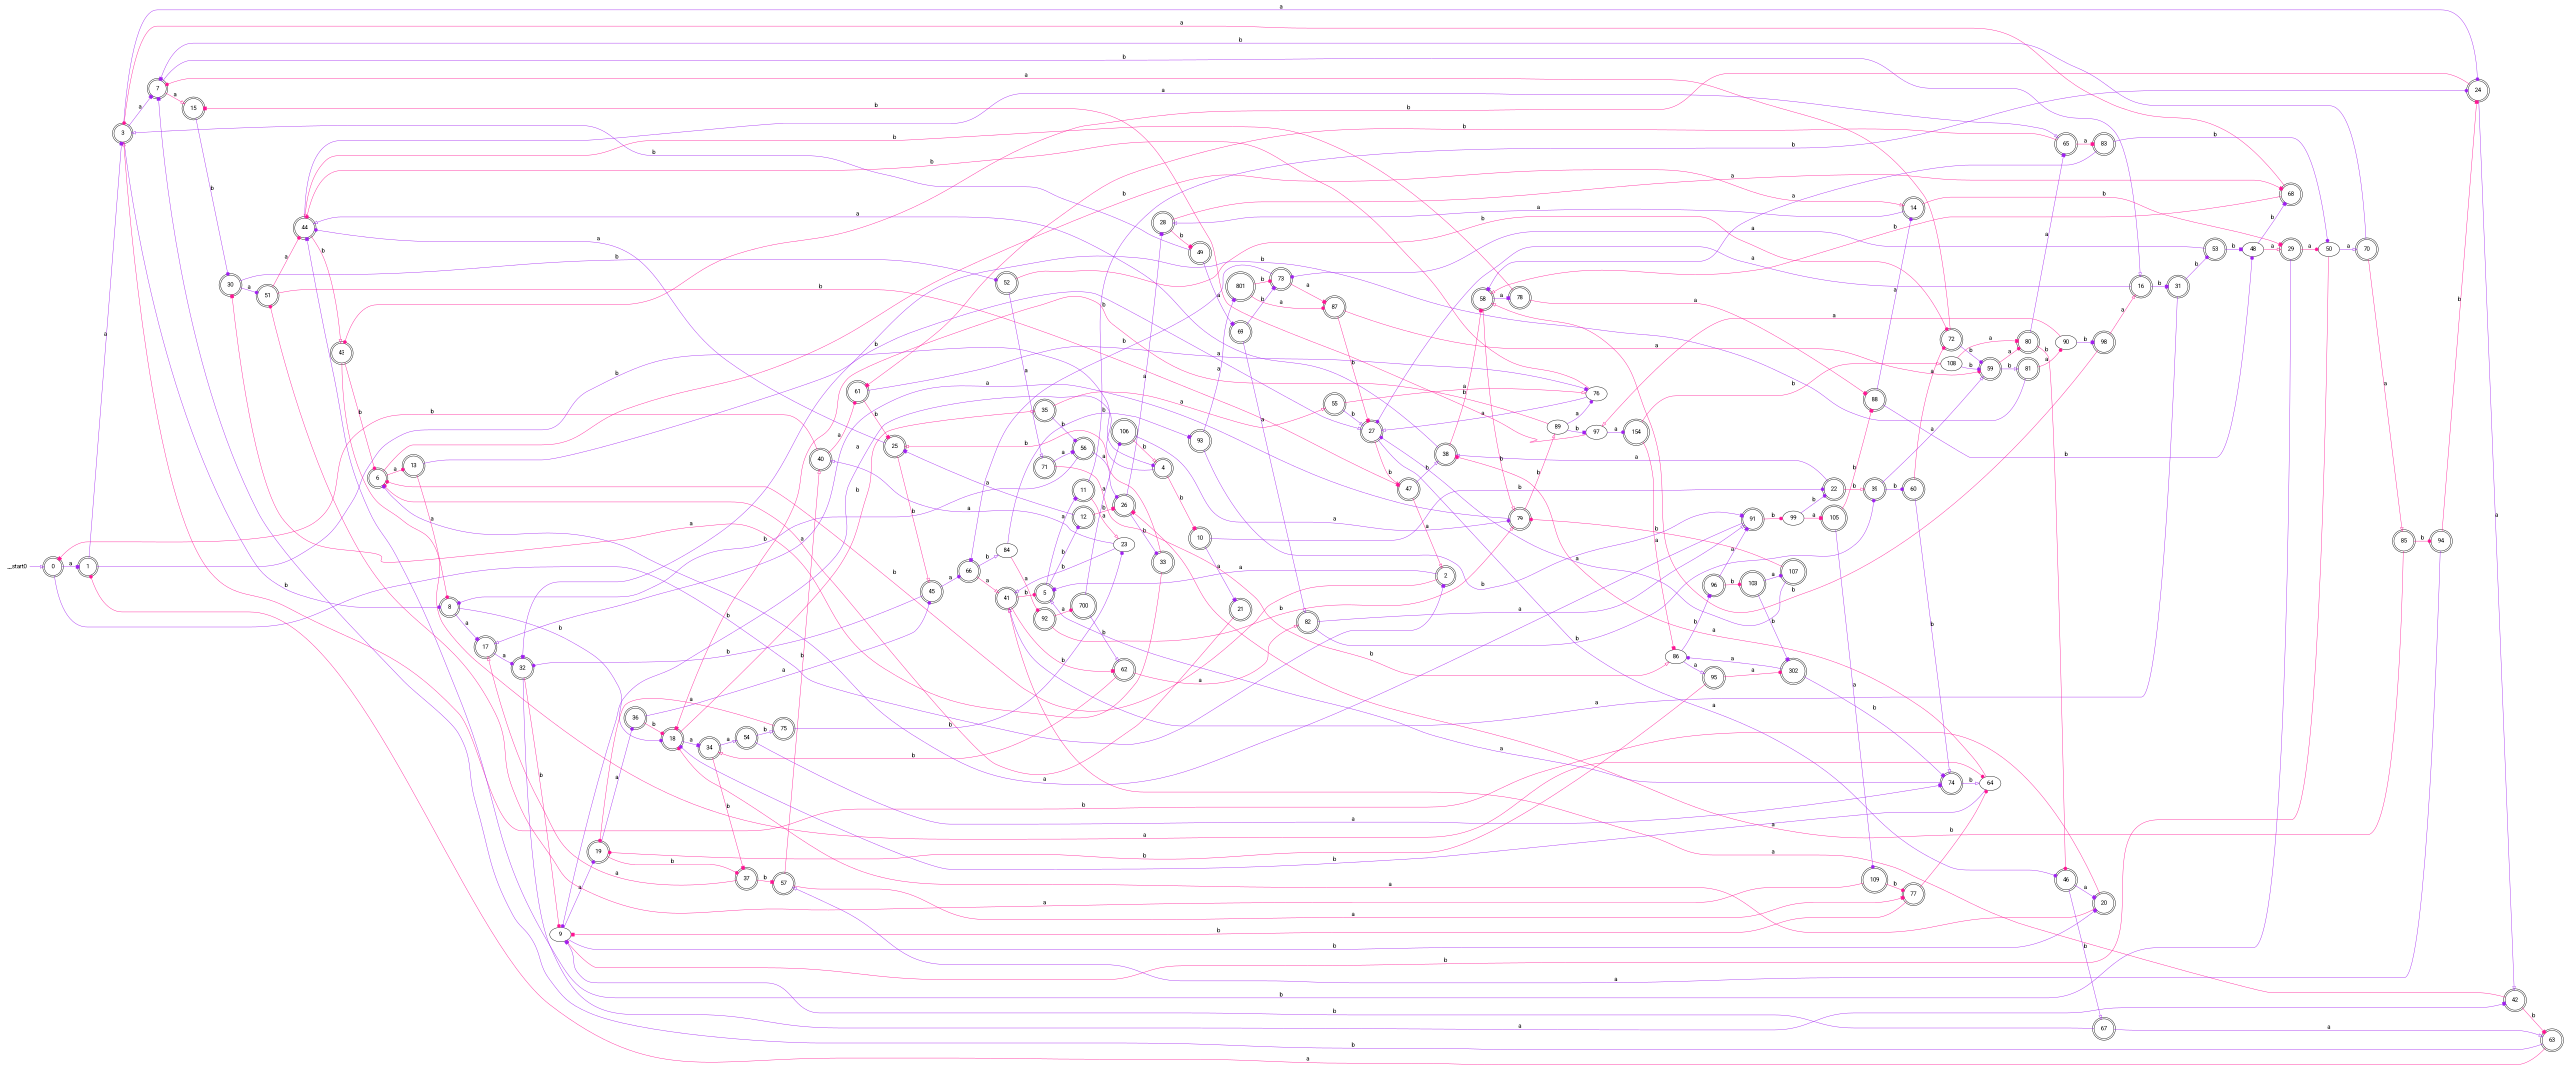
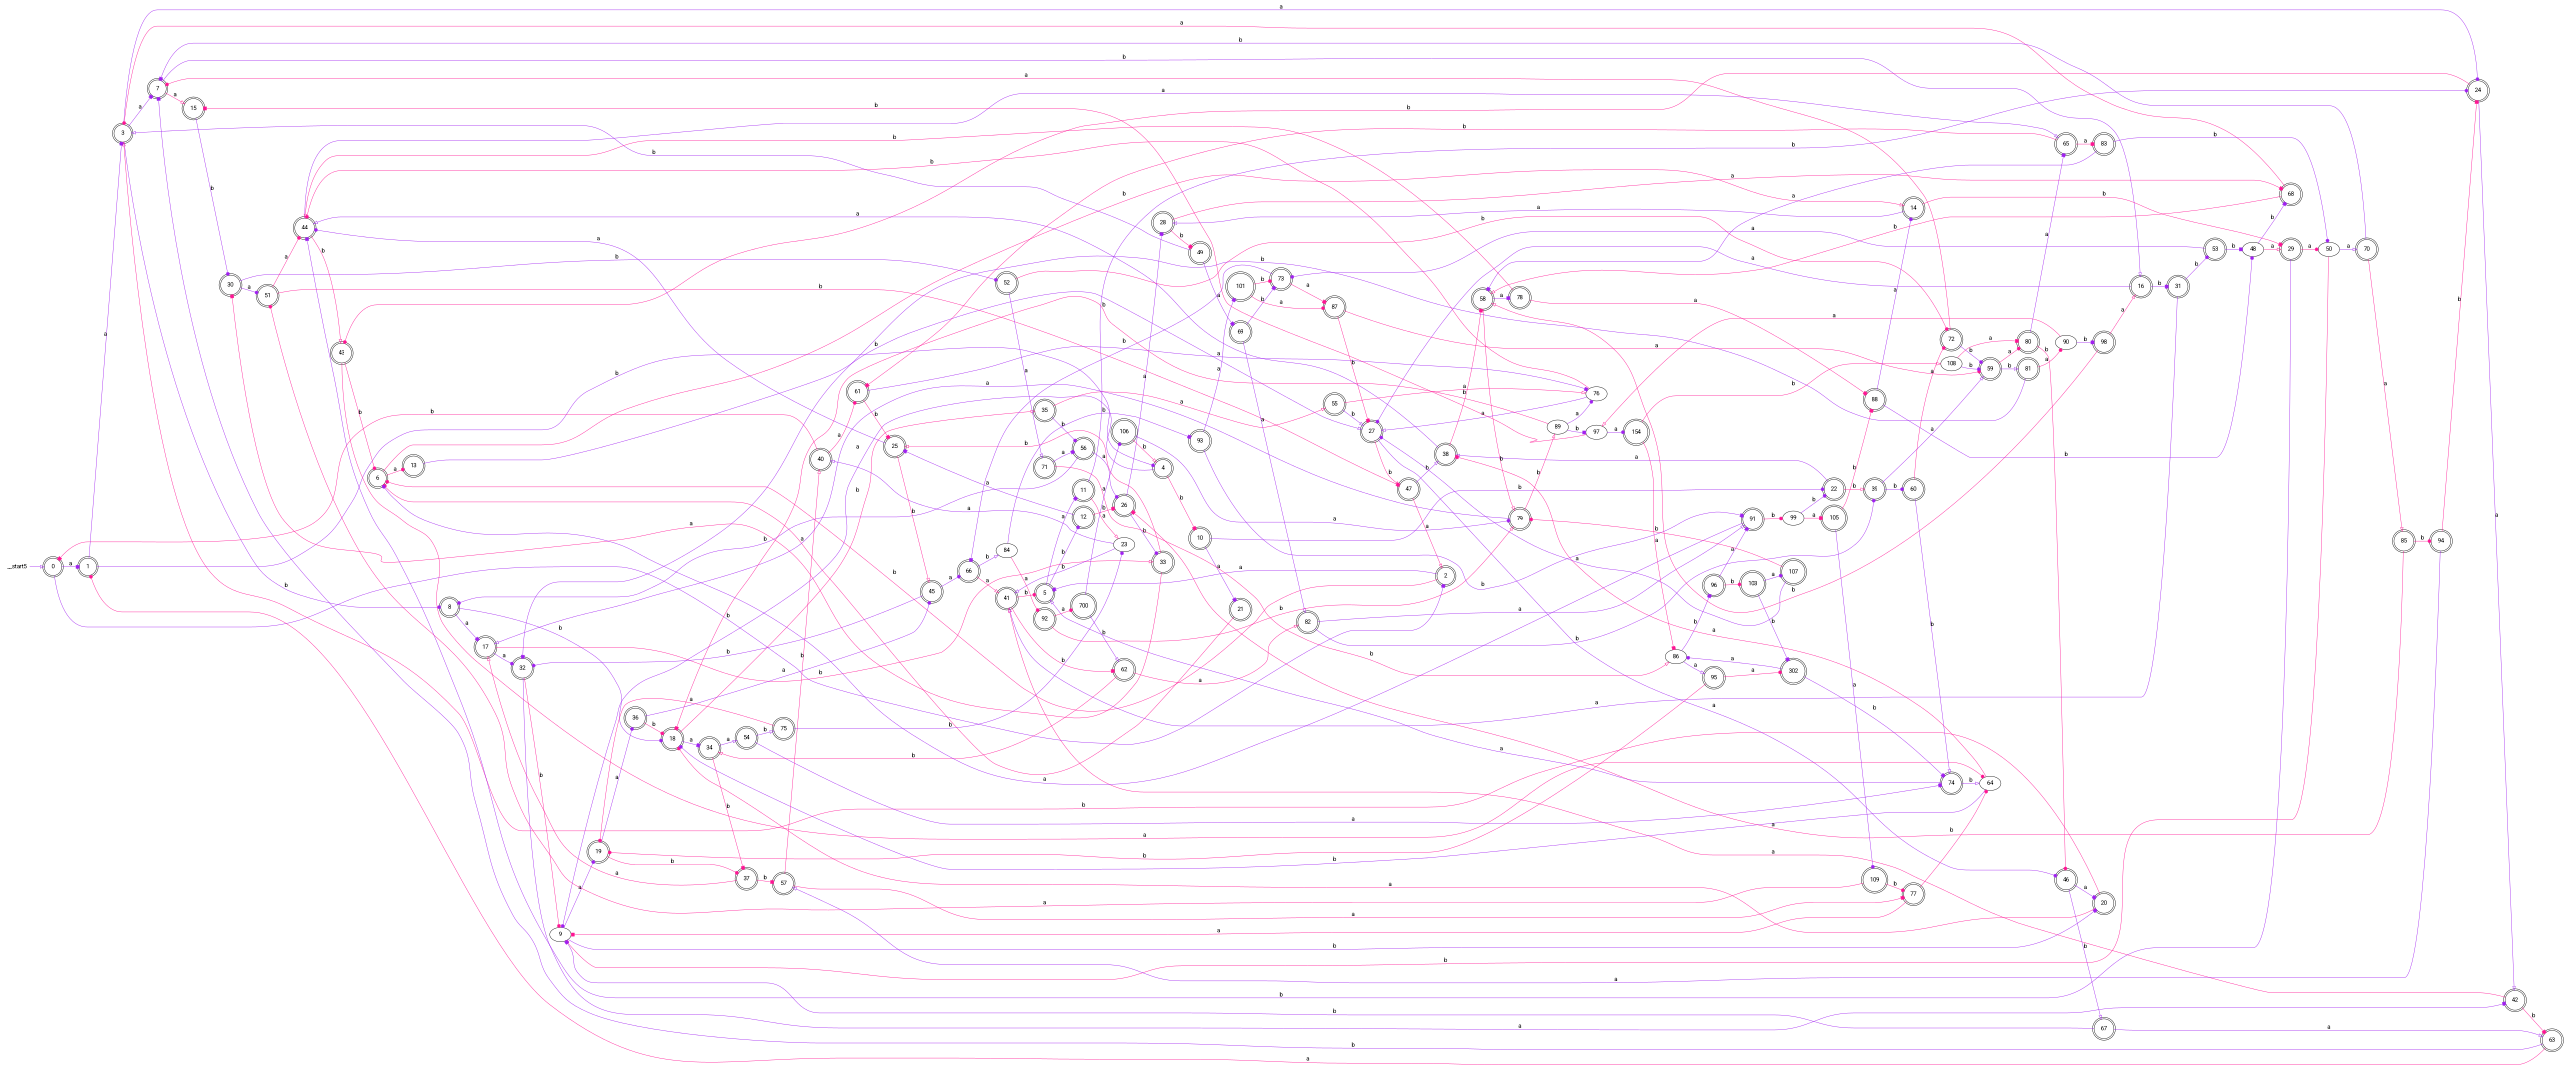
node "801": label "801" -> "101"
edge "13" -> "8": removed, label "a"
node "__start0": label "__start0" -> "__start5"
edge "17" -> "33": added, label "b"
edge "77" -> "9": label "b" -> "a"
